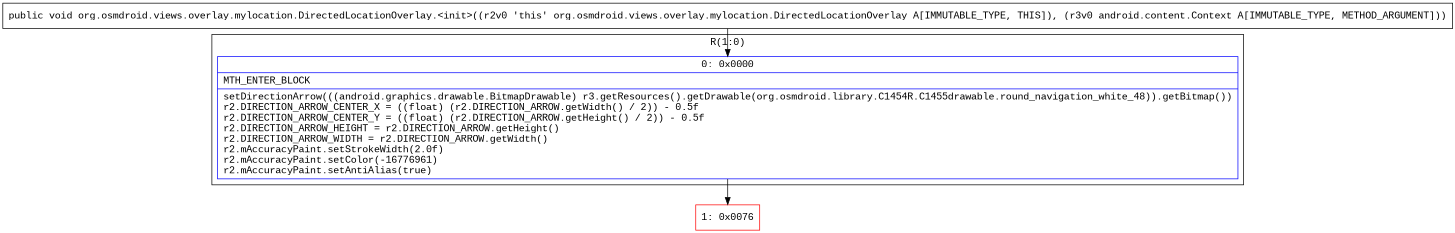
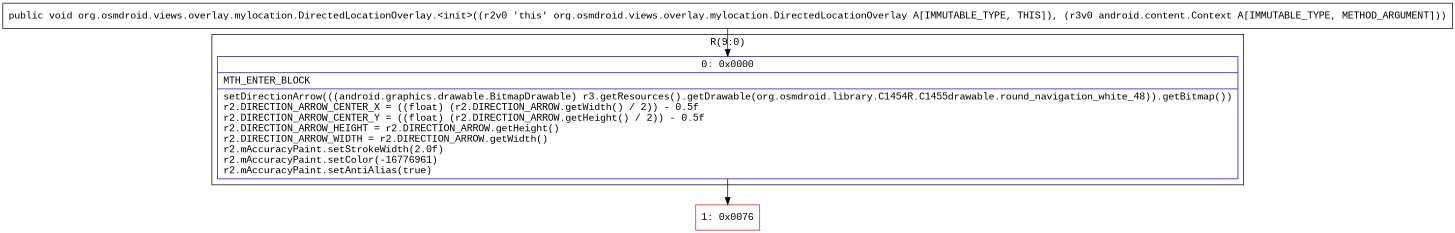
cluster "R(1:0)": label "R(1:0)" -> "R(9:0)"
